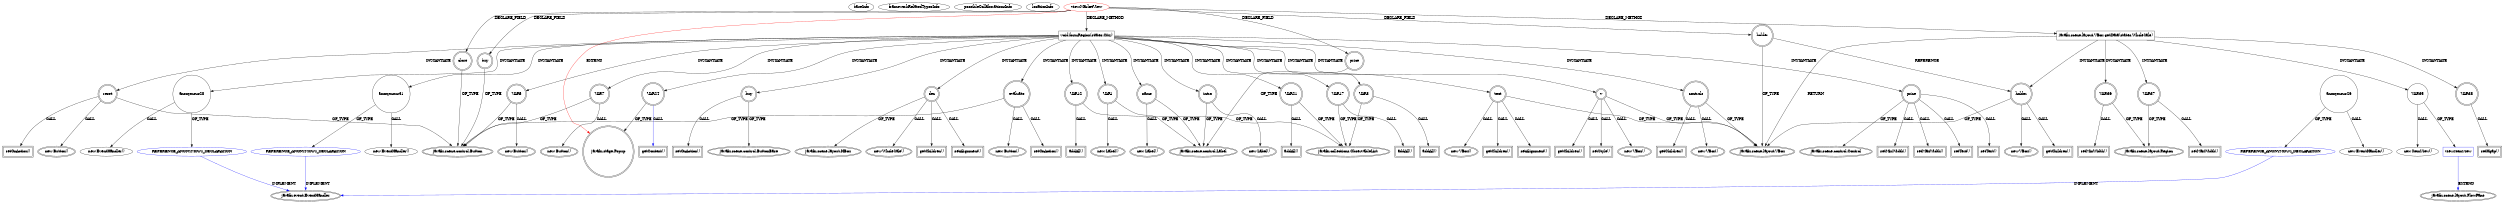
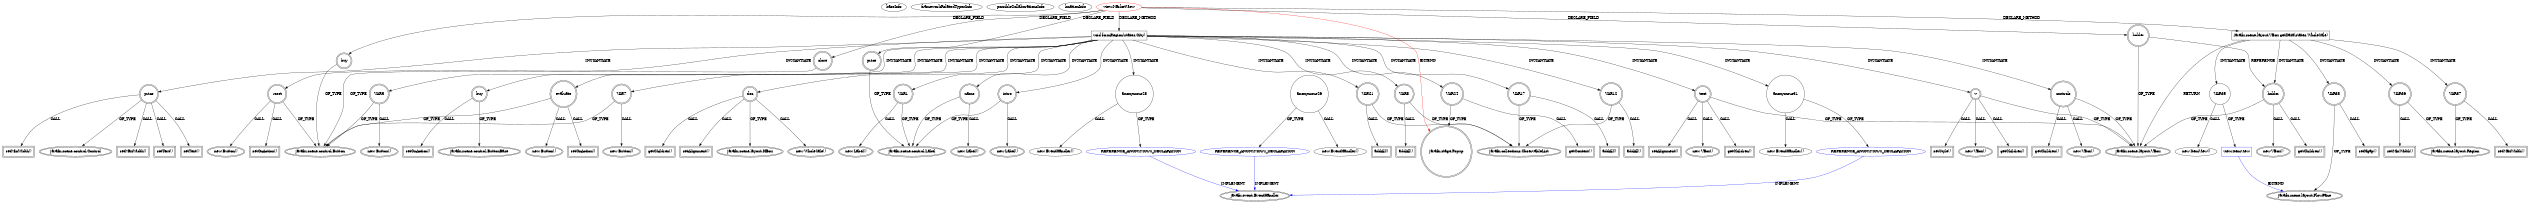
edge "VAR24" -> "getContent()": color blue -> black
edge "VAR38" -> "javafx.scene.layout.FlowPane": added, label "OF_TYPE"
